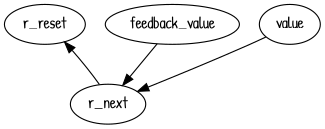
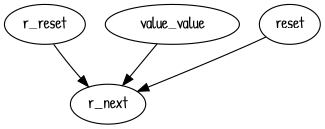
node "feedback_value": label "feedback_value" -> "value_value"
node "value": label "value" -> "reset"
edge "r_next" -> "r_reset": reversed
